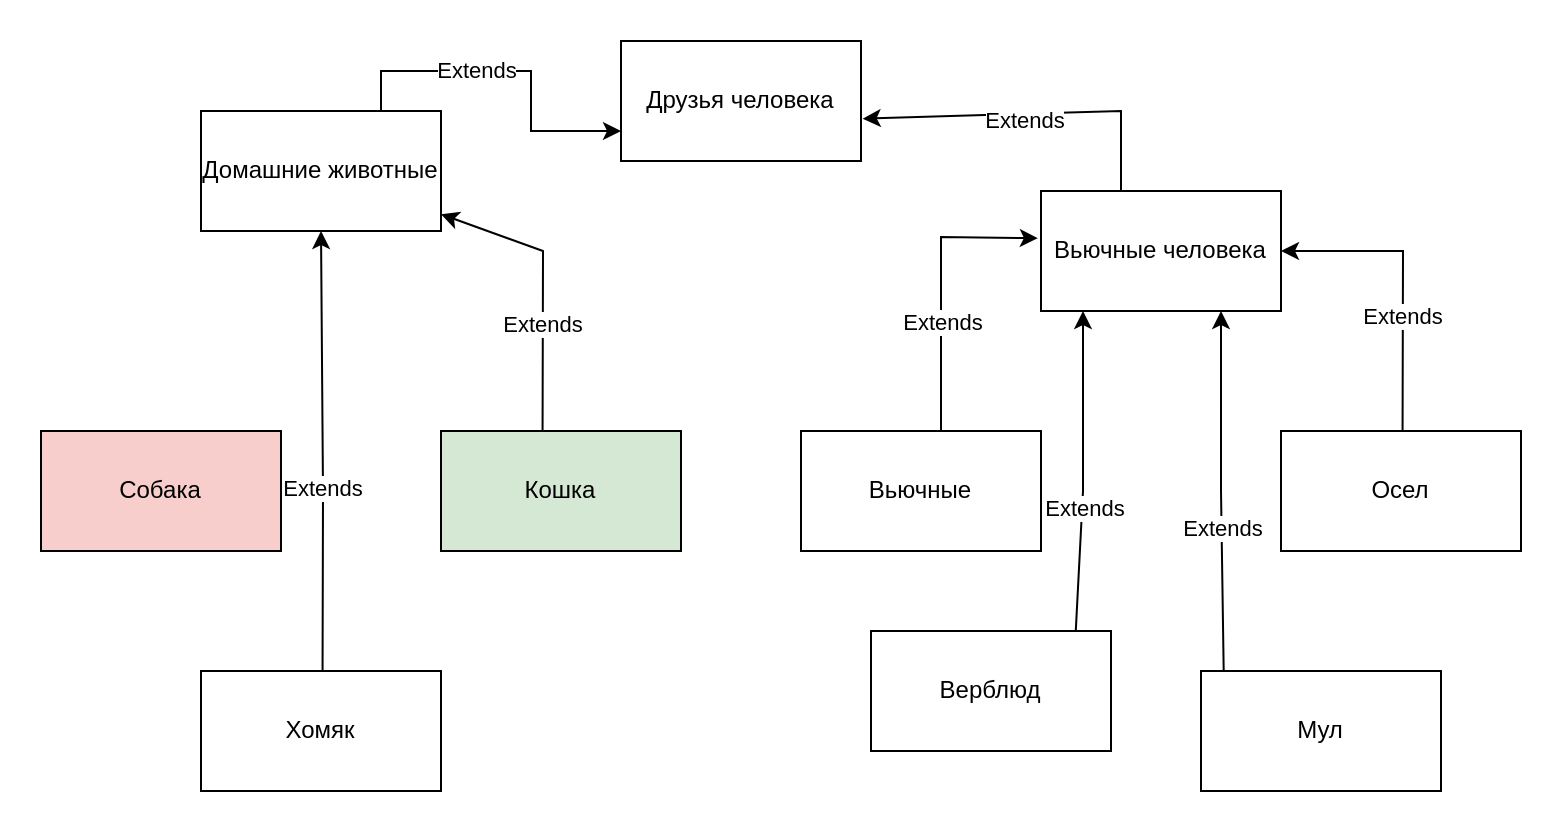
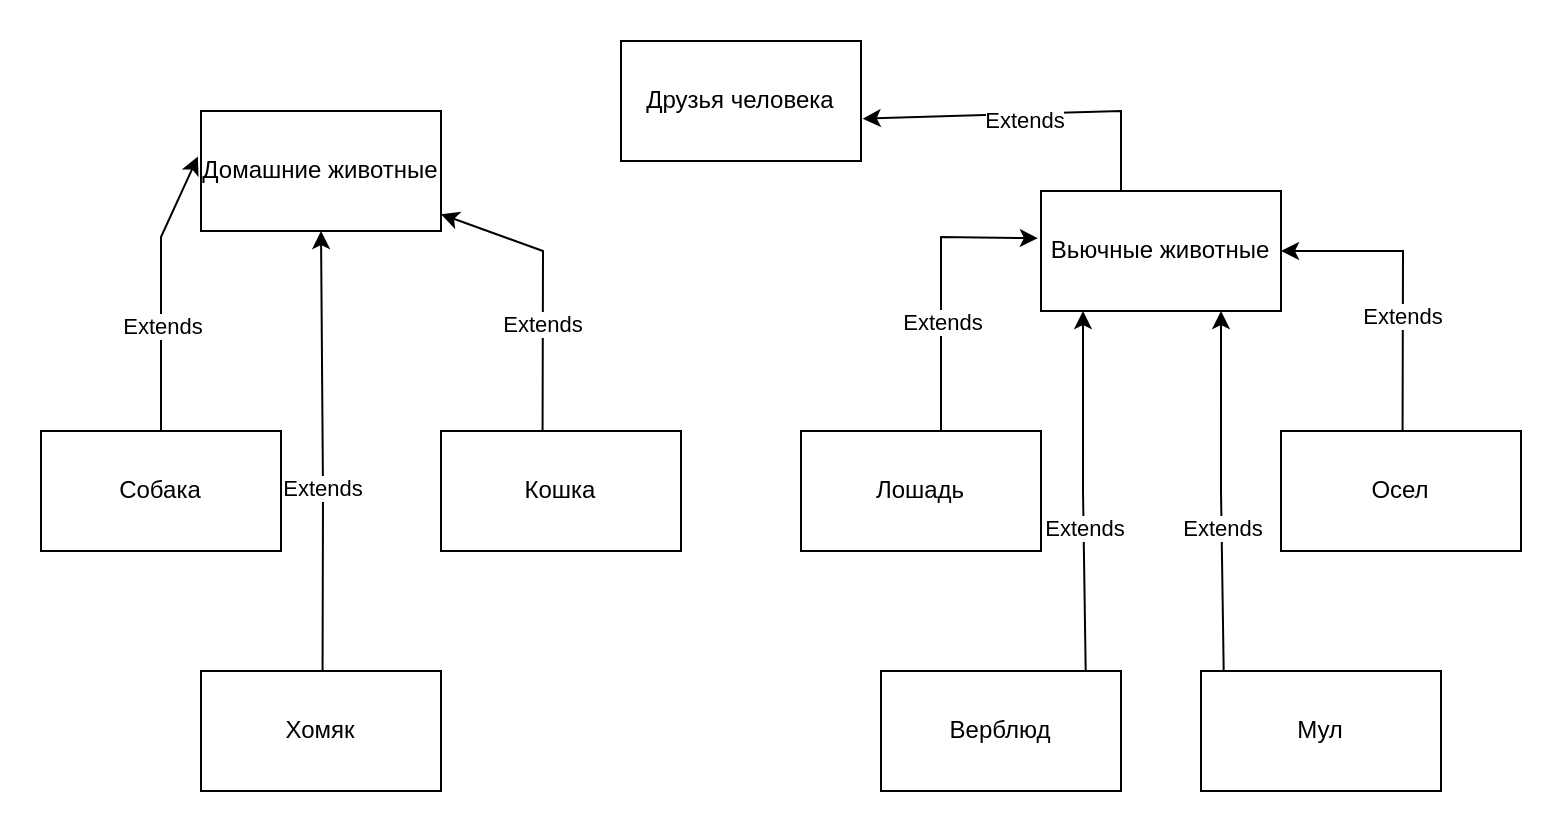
edge "Домашние животные" -> "Друзья человека": removed, label "Extends"
node "Вьючные человека": label "Вьючные человека" -> "Вьючные животные"
edge "Собака" -> "Домашние животные": added, label "Extends"
node "Собака": fillcolor #f8cecc -> #ffffff
node "Кошка": fillcolor #d5e8d4 -> #ffffff
node "Вьючные": label "Вьючные" -> "Лошадь"
node "Верблюд": moved (991, 691) -> (1001, 731)
